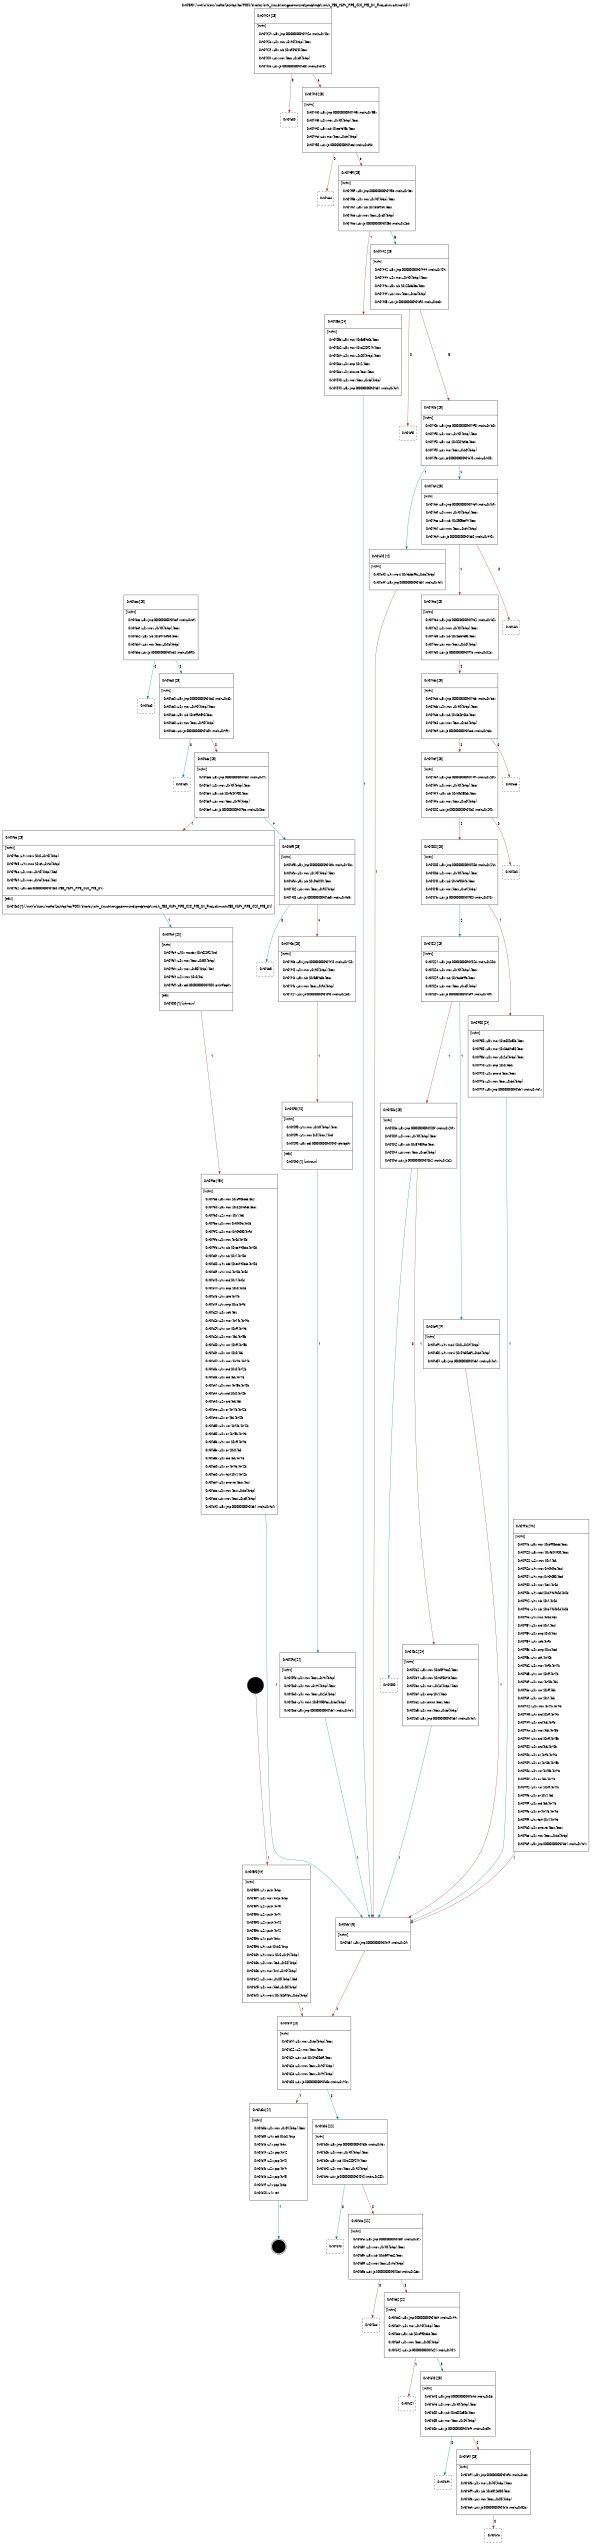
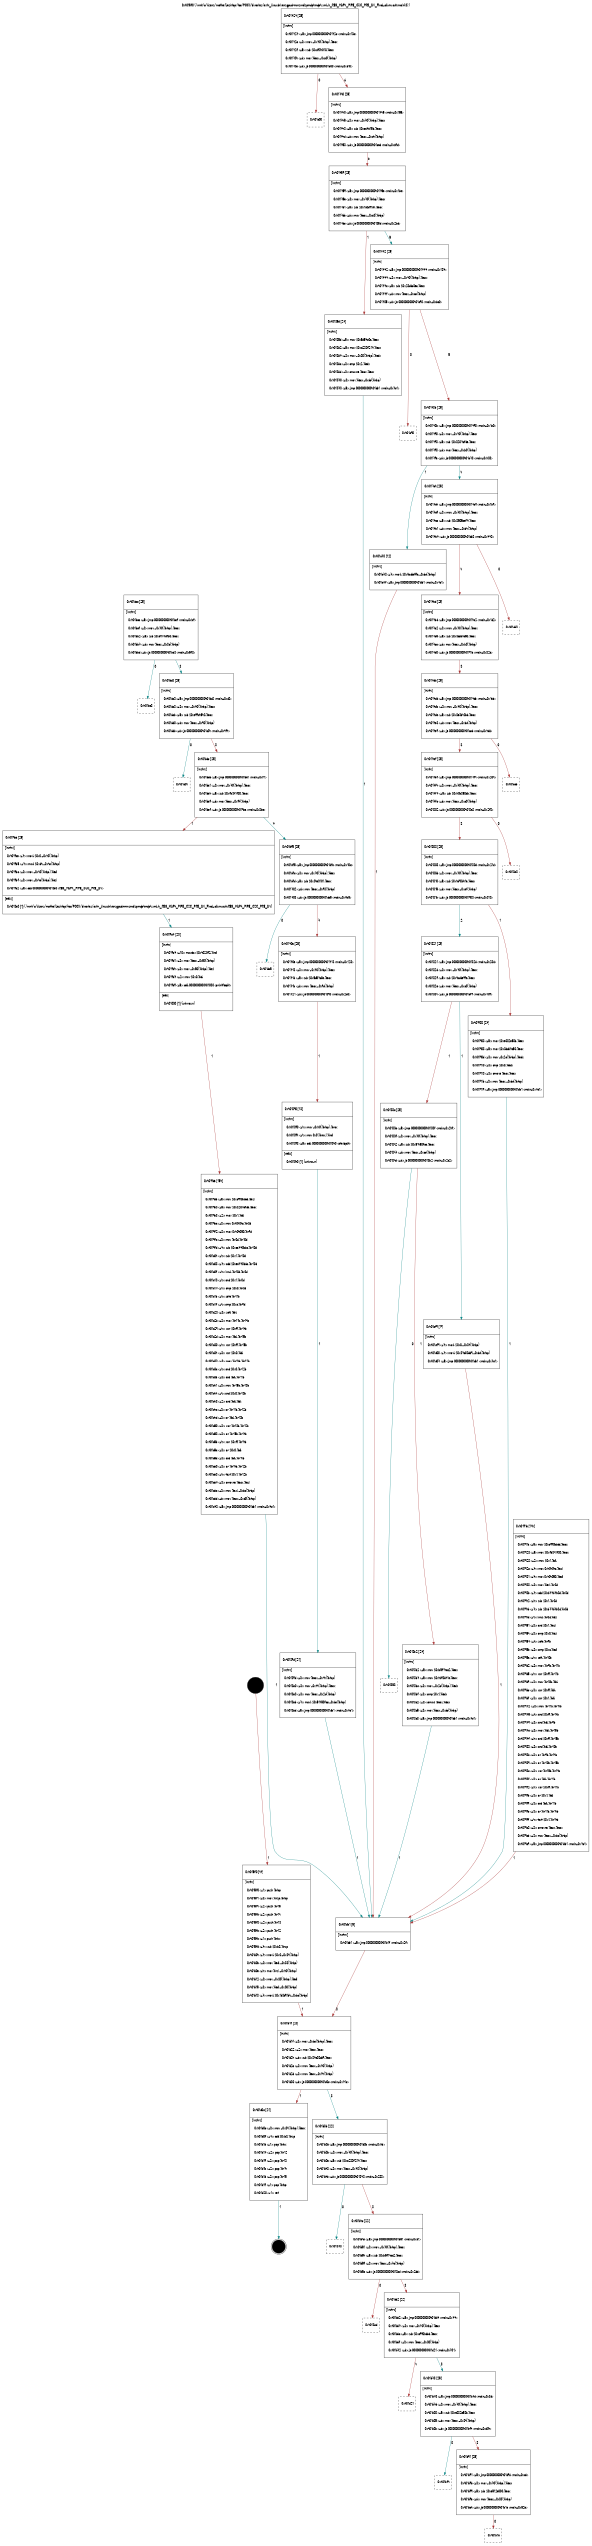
node "0x401ced": removed
edge "0x401db1 [5]" -> "0x40161f [23]": label " 7" -> " 8"
